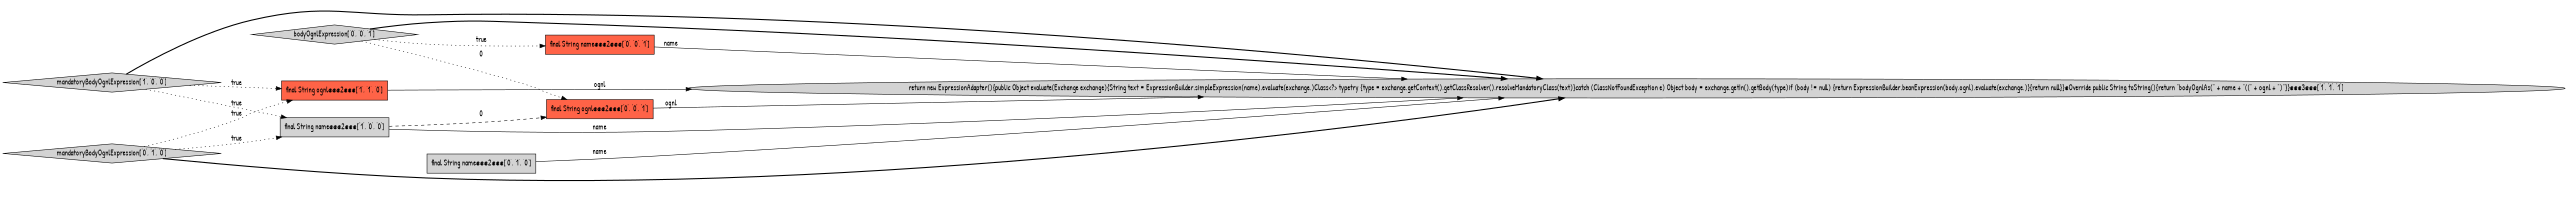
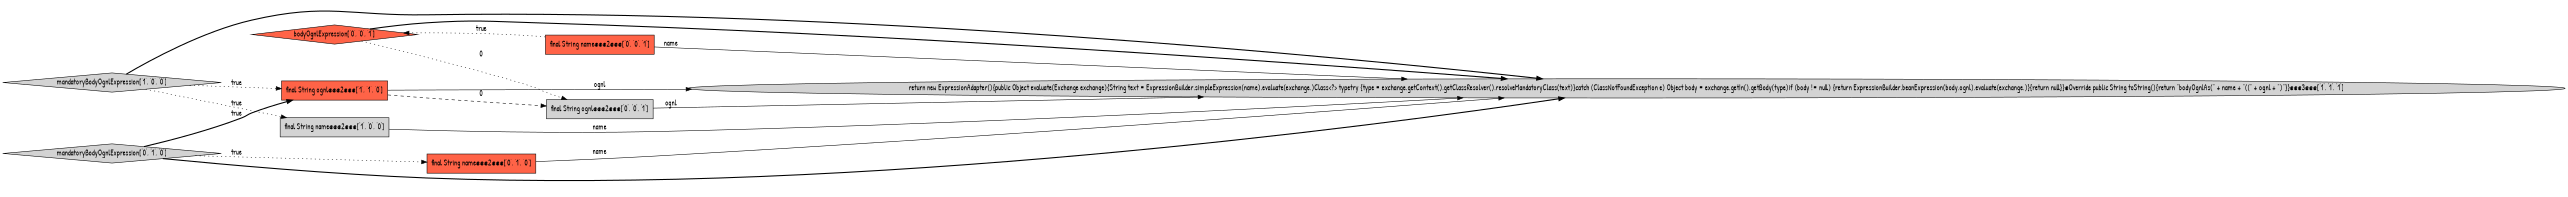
node "bodyOgnlExpression['0', '0', '1']": fillcolor lightgray -> tomato
edge "bodyOgnlExpression['0', '0', '1']" -> "final String name@@@2@@@['0', '0', '1']": reversed
node "final String ognl@@@2@@@['0', '0', '1']": fillcolor tomato -> lightgray
edge "final String name@@@2@@@['1', '0', '0']" -> "final String ognl@@@2@@@['0', '0', '1']": now "final String ognl@@@2@@@['1', '1', '0']" -> "final String ognl@@@2@@@['0', '0', '1']"
edge "mandatoryBodyOgnlExpression['0', '1', '0']" -> "final String ognl@@@2@@@['1', '1', '0']": style dotted -> bold
edge "mandatoryBodyOgnlExpression['0', '1', '0']" -> "final String name@@@2@@@['1', '0', '0']": now "mandatoryBodyOgnlExpression['0', '1', '0']" -> "final String name@@@2@@@['0', '1', '0']"
node "final String name@@@2@@@['0', '1', '0']": fillcolor lightgray -> tomato
